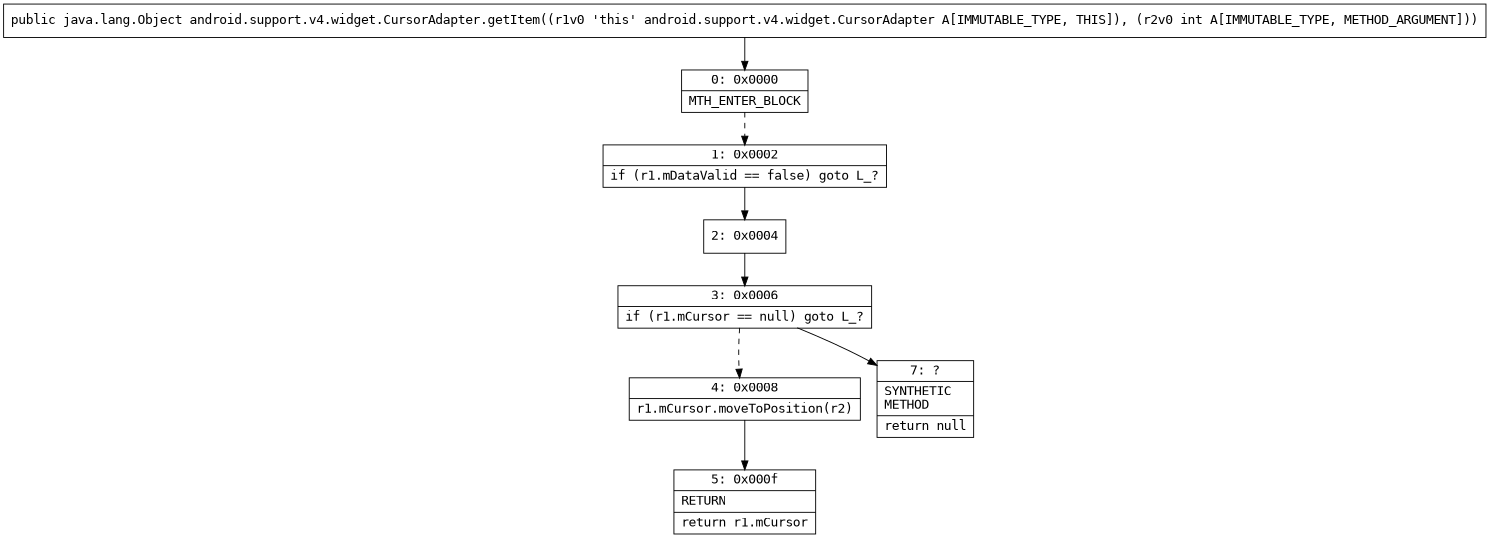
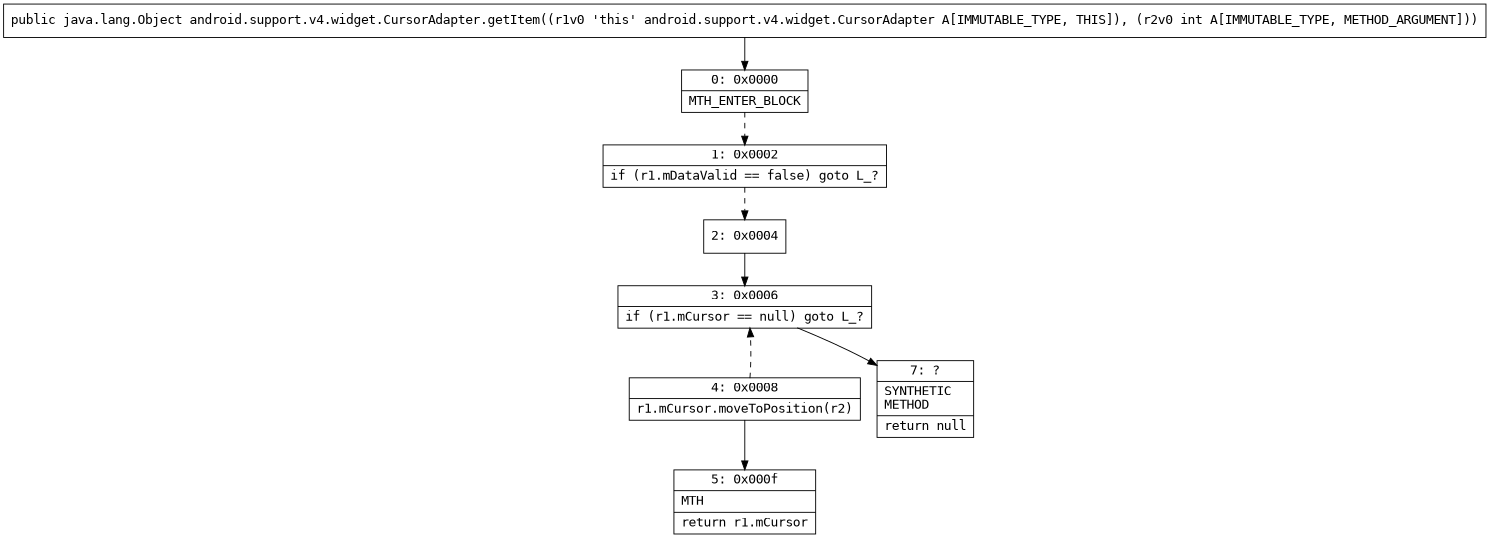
edge "1: 0x0002" -> "2: 0x0004": style solid -> dashed
edge "3: 0x0006" -> "4: 0x0008": reversed
node "5: 0x000f": text "RETURN" -> "MTH"
